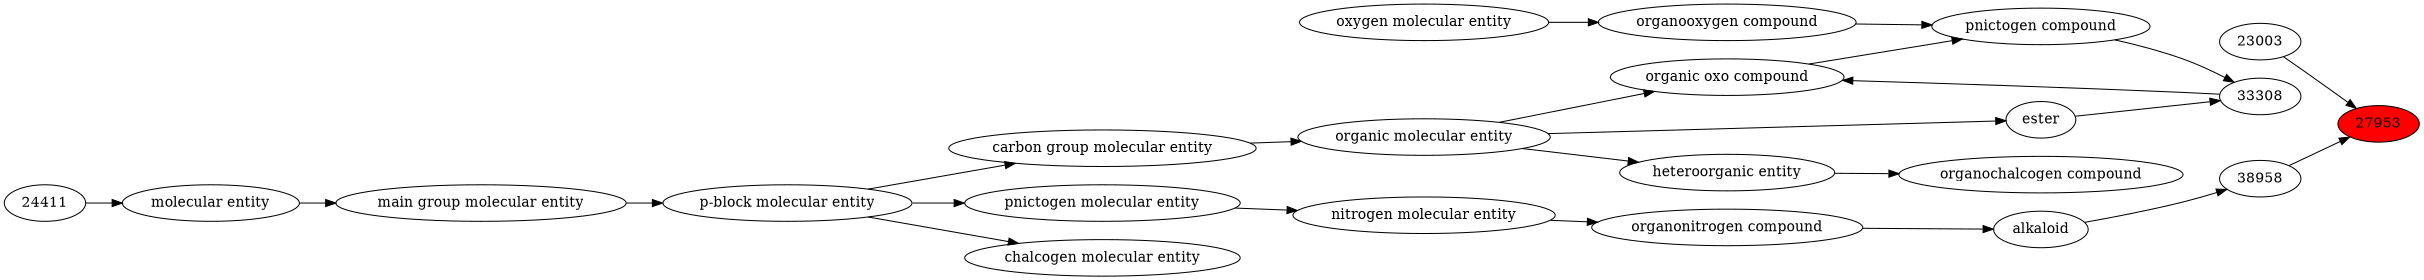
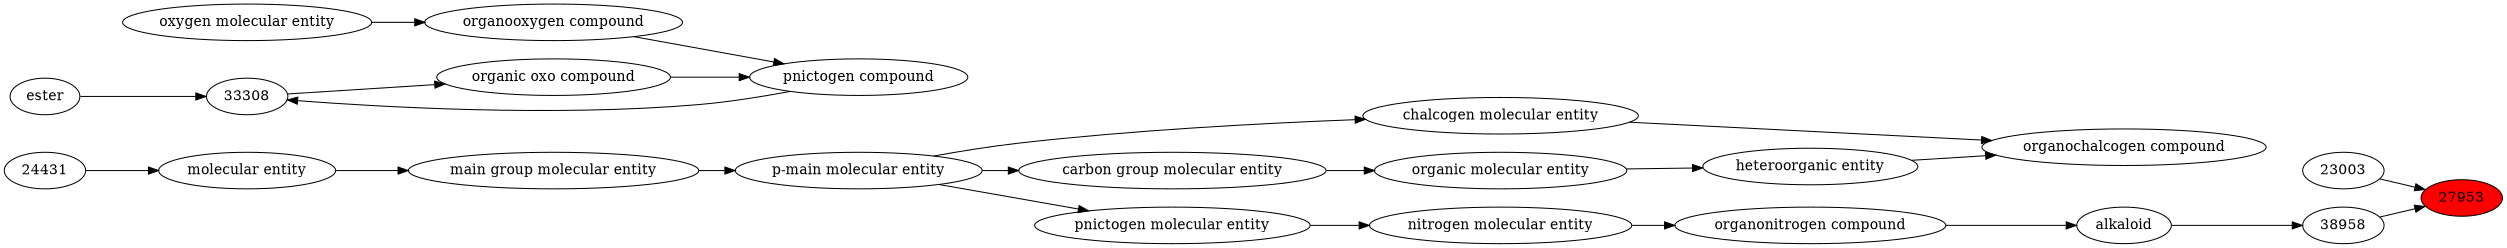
edge "organic molecular entity" -> "organic oxo compound": removed
edge "organic molecular entity" -> "ester": removed
edge "chalcogen molecular entity" -> "organochalcogen compound": added
node "24411": label "24411" -> "24431"
node "p-block molecular entity": label "p-block molecular entity" -> "p-main molecular entity"
